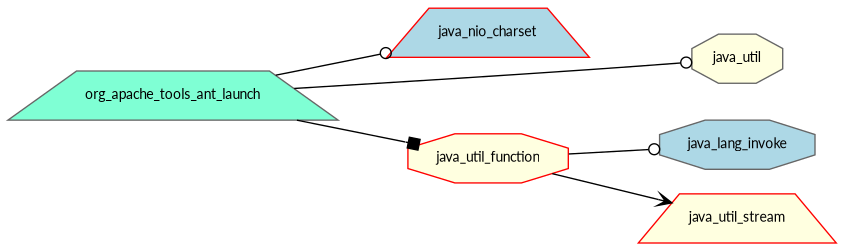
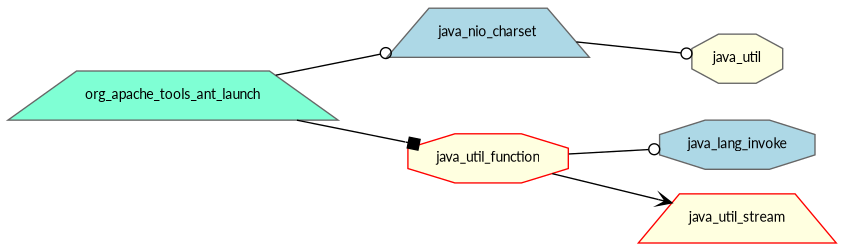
node "java_nio_charset": color red -> gray40
edge "org_apache_tools_ant_launch" -> "java_util": now "java_nio_charset" -> "java_util"
